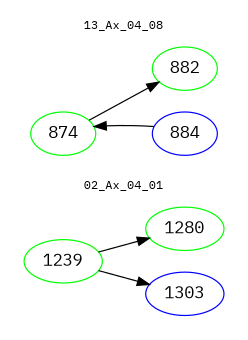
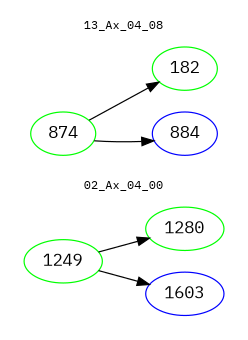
node "882": label "882" -> "182"
edge "884" -> "874": reversed
cluster "02_Ax_04_01": label "02_Ax_04_01" -> "02_Ax_04_00"
node "1239": label "1239" -> "1249"
node "1303": label "1303" -> "1603"
